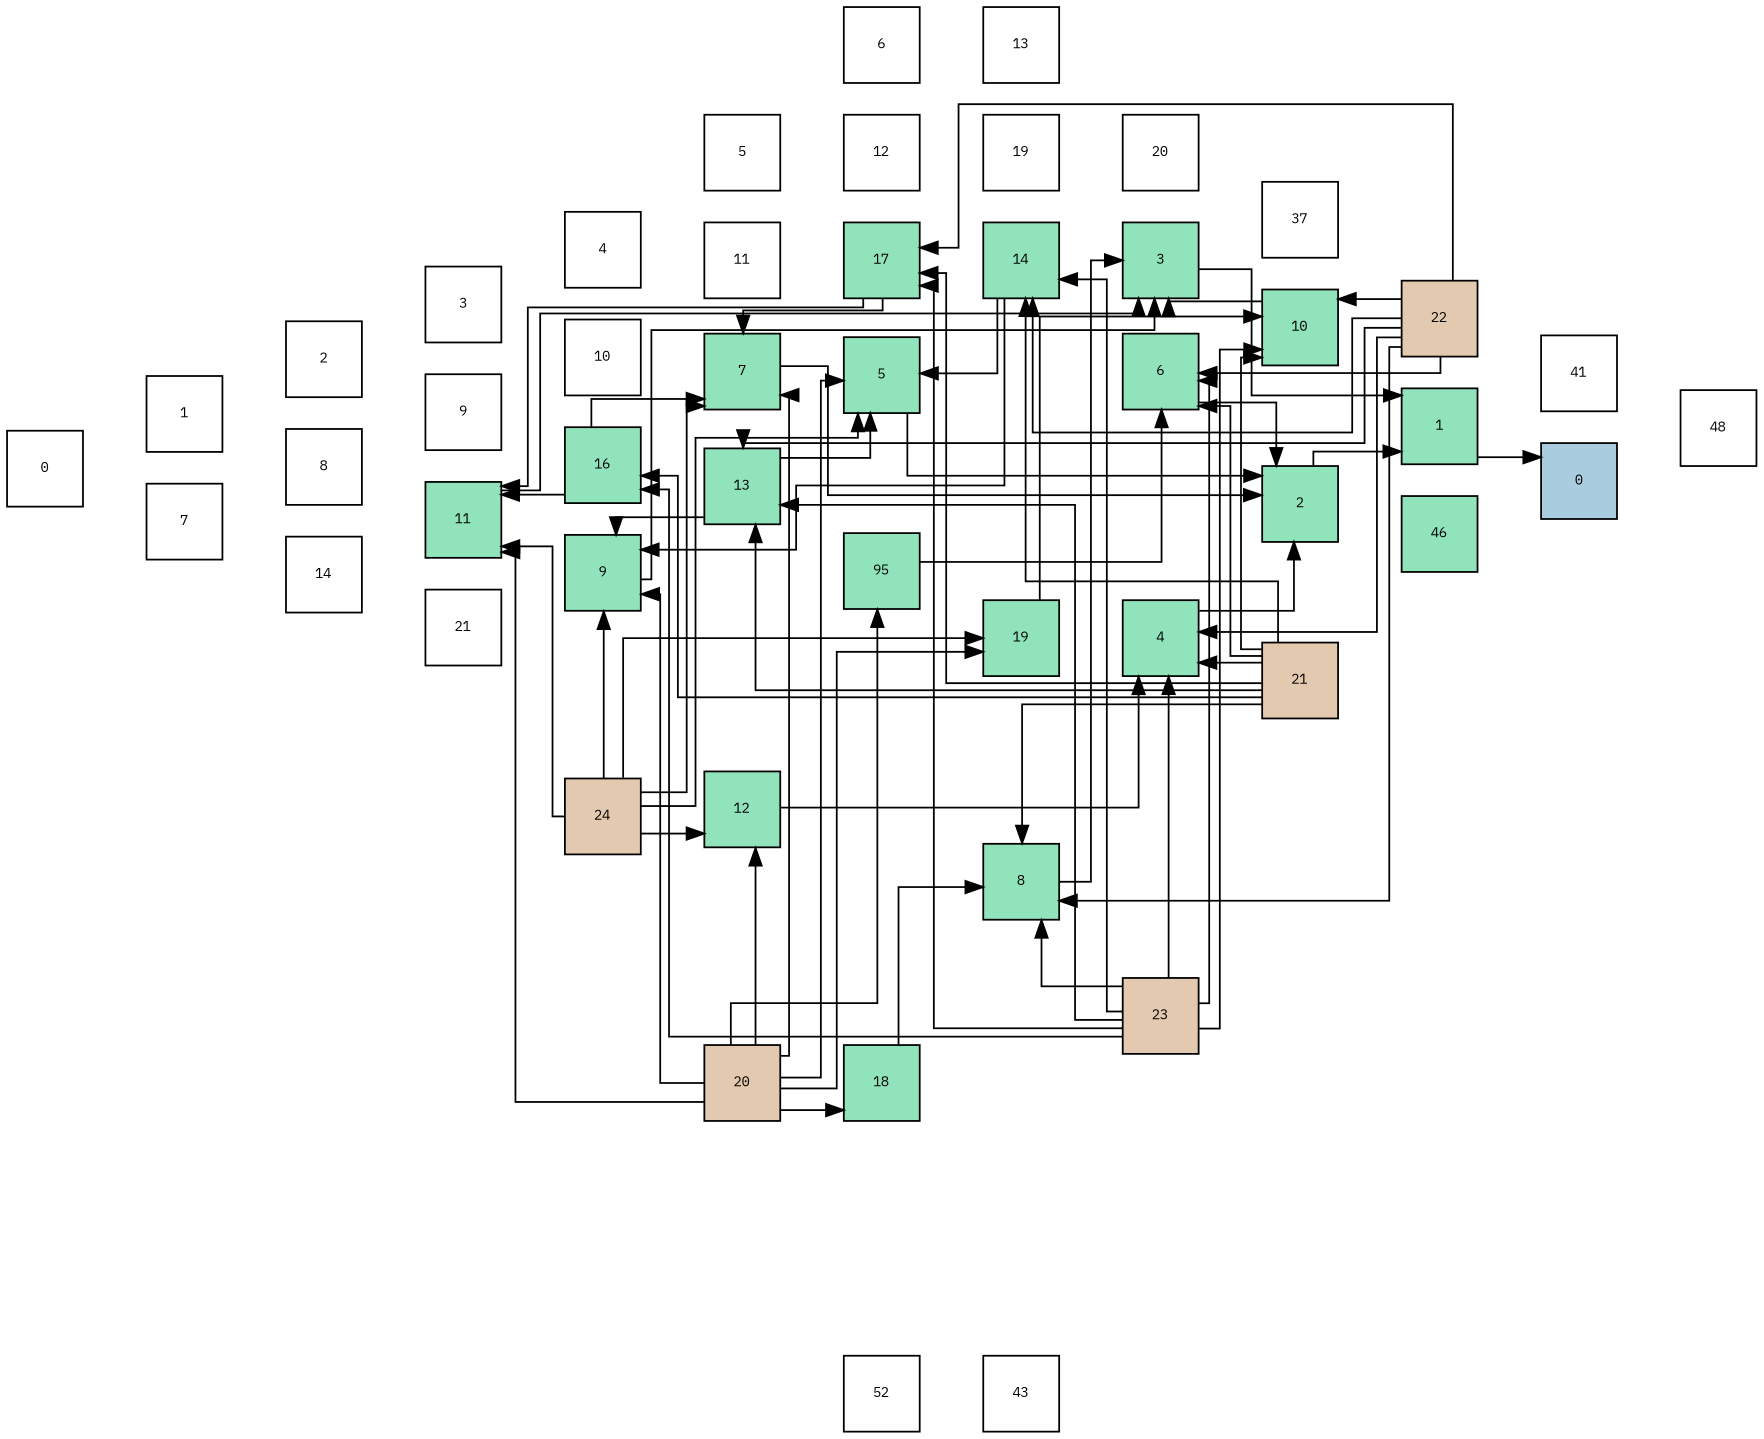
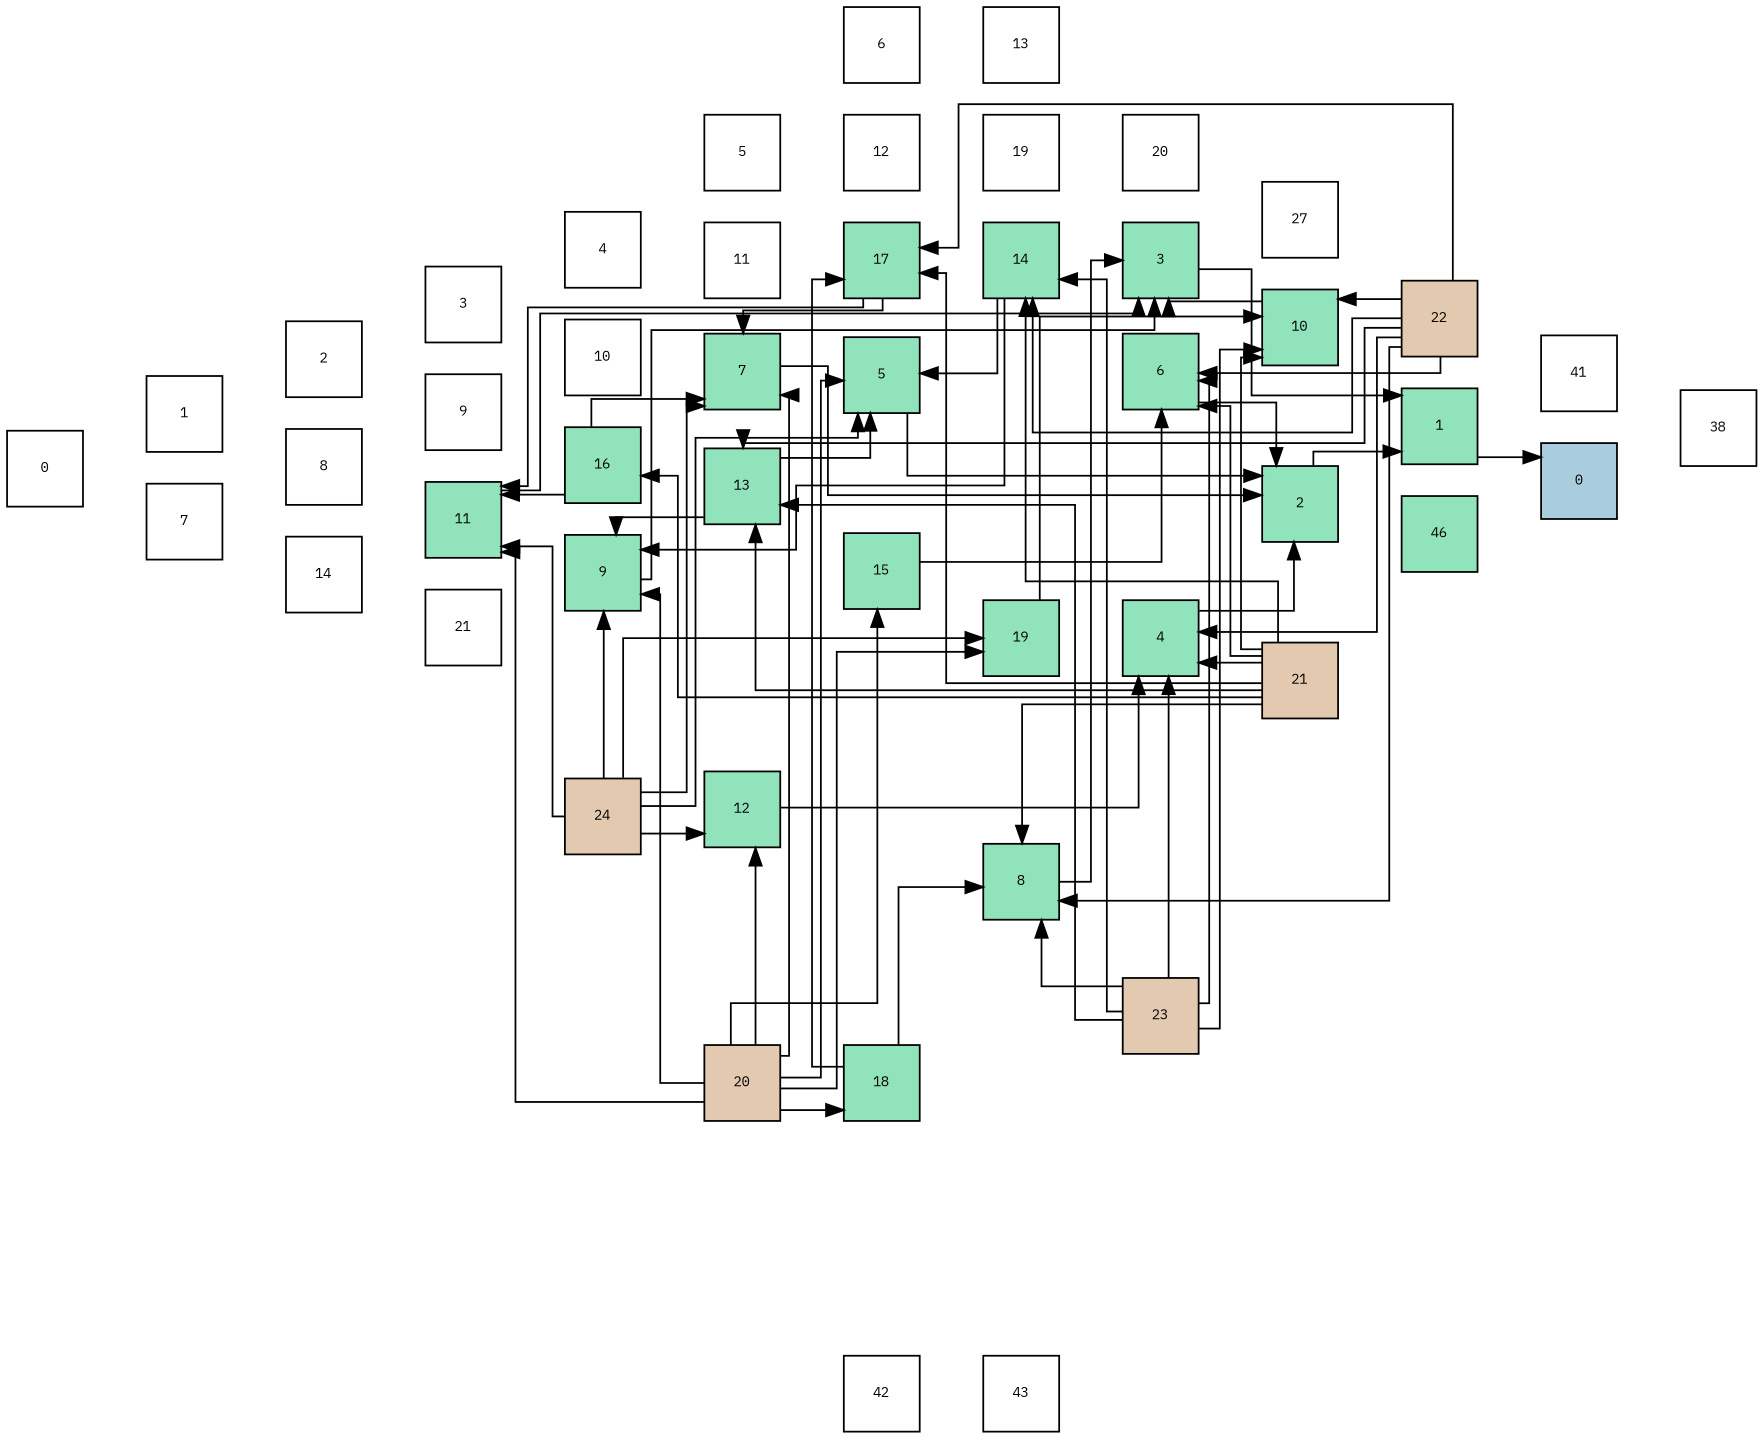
node "37": label "37" -> "27"
node "48": label "48" -> "38"
node "95": label "95" -> "15"
edge "23" -> "17": now "18" -> "17"
edge "23" -> "16": removed
node "52": label "52" -> "42"
